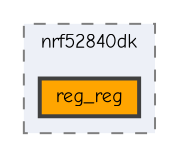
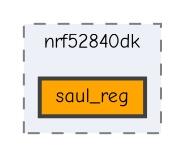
node "reg_reg": label "reg_reg" -> "saul_reg"
